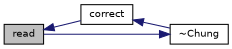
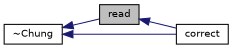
edge "~Chung" -> "correct": reversed
